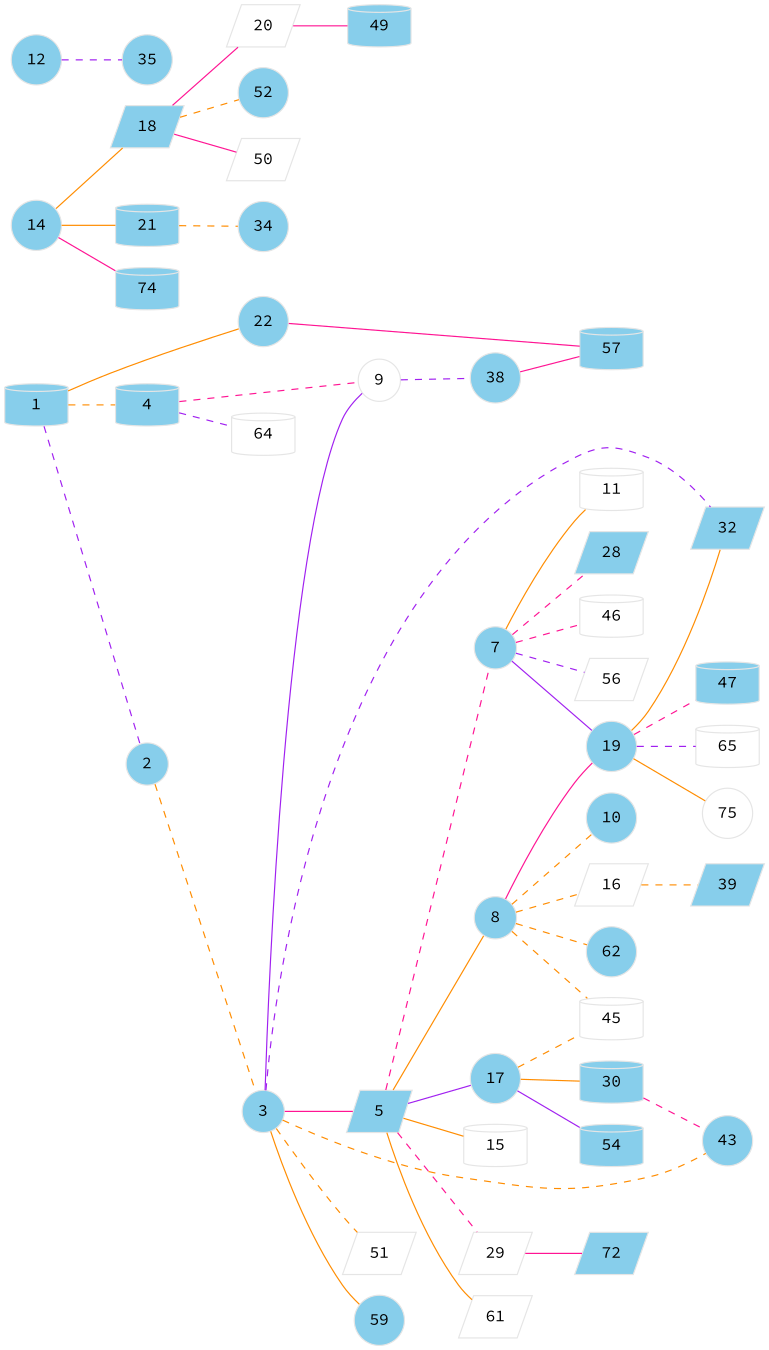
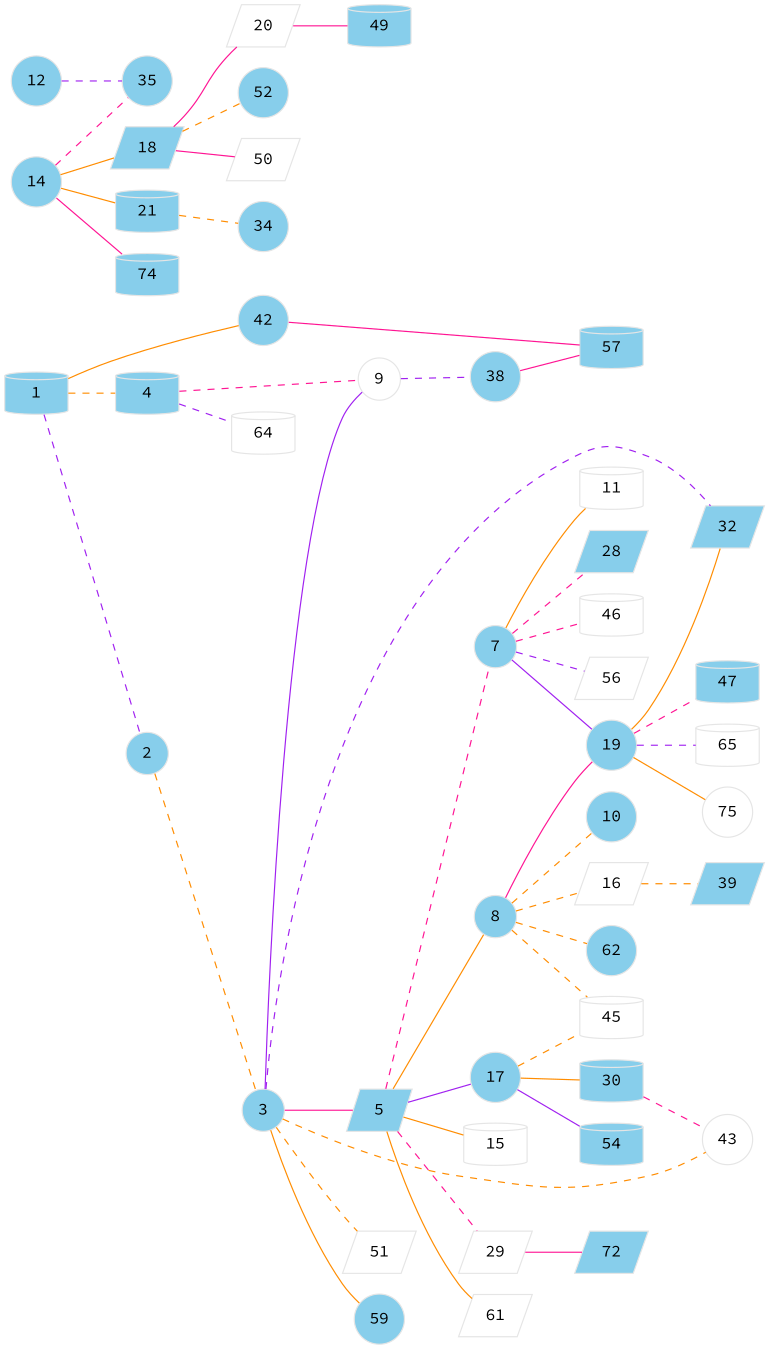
edge "35" -- "14": added
node "22": label "22" -> "42"
node "43": fillcolor skyblue -> white
